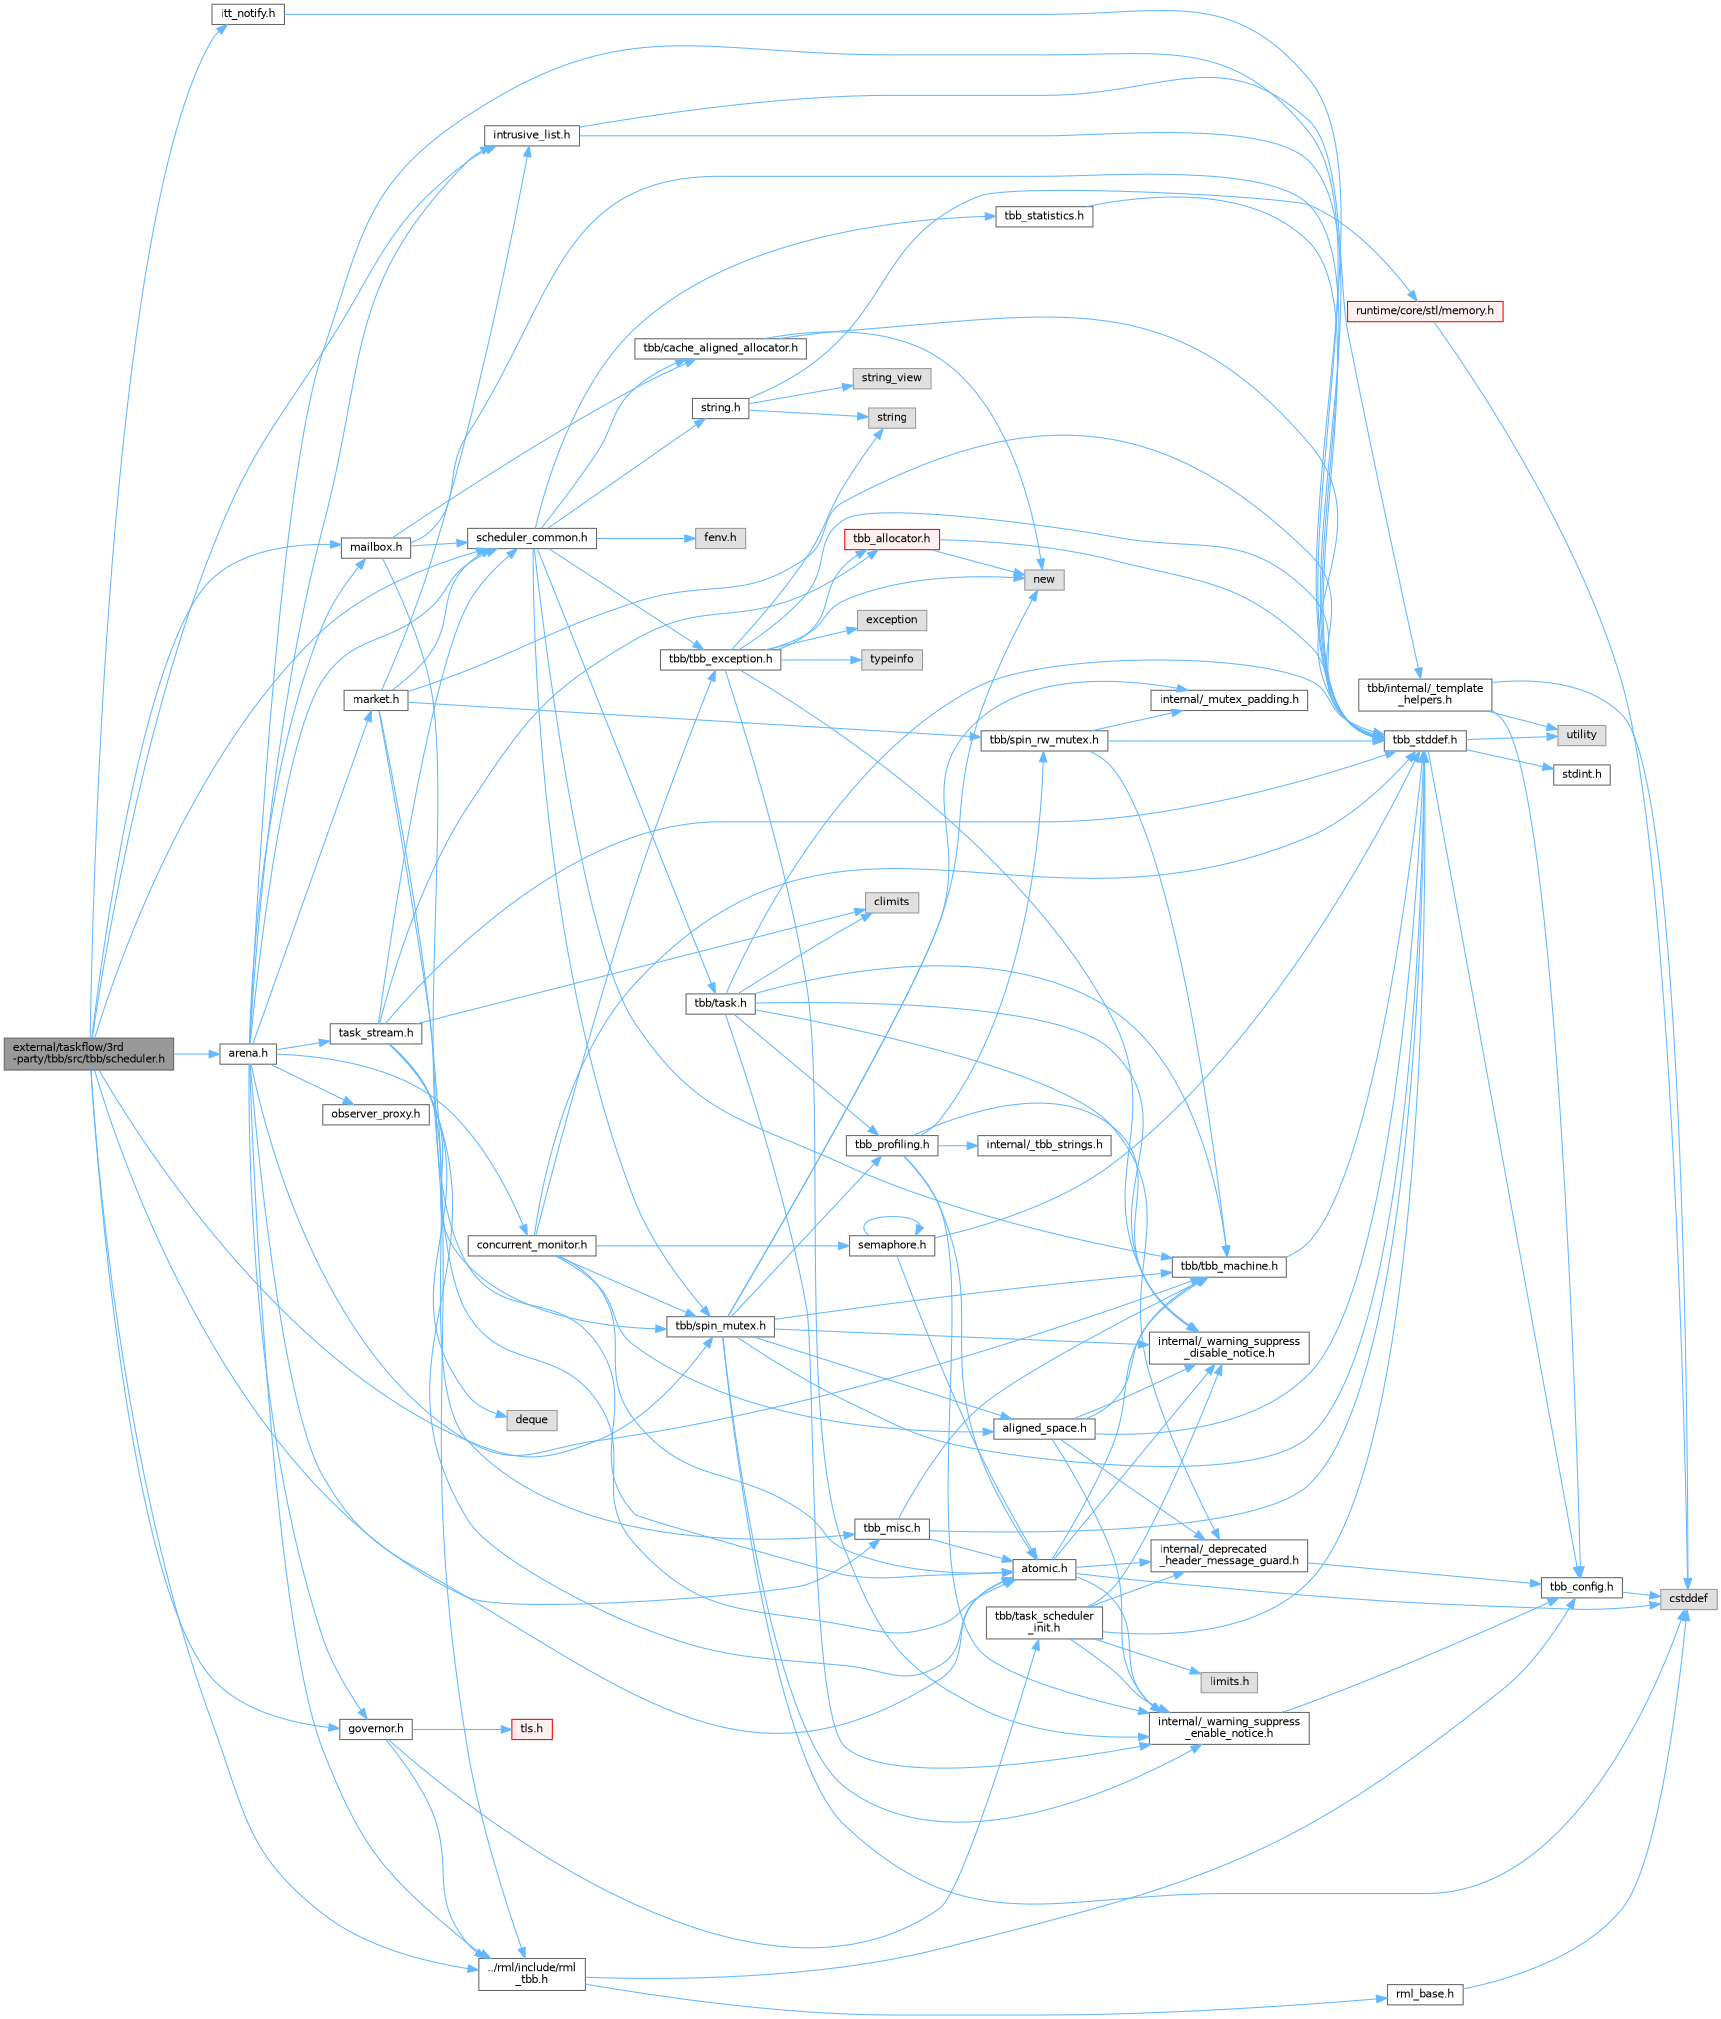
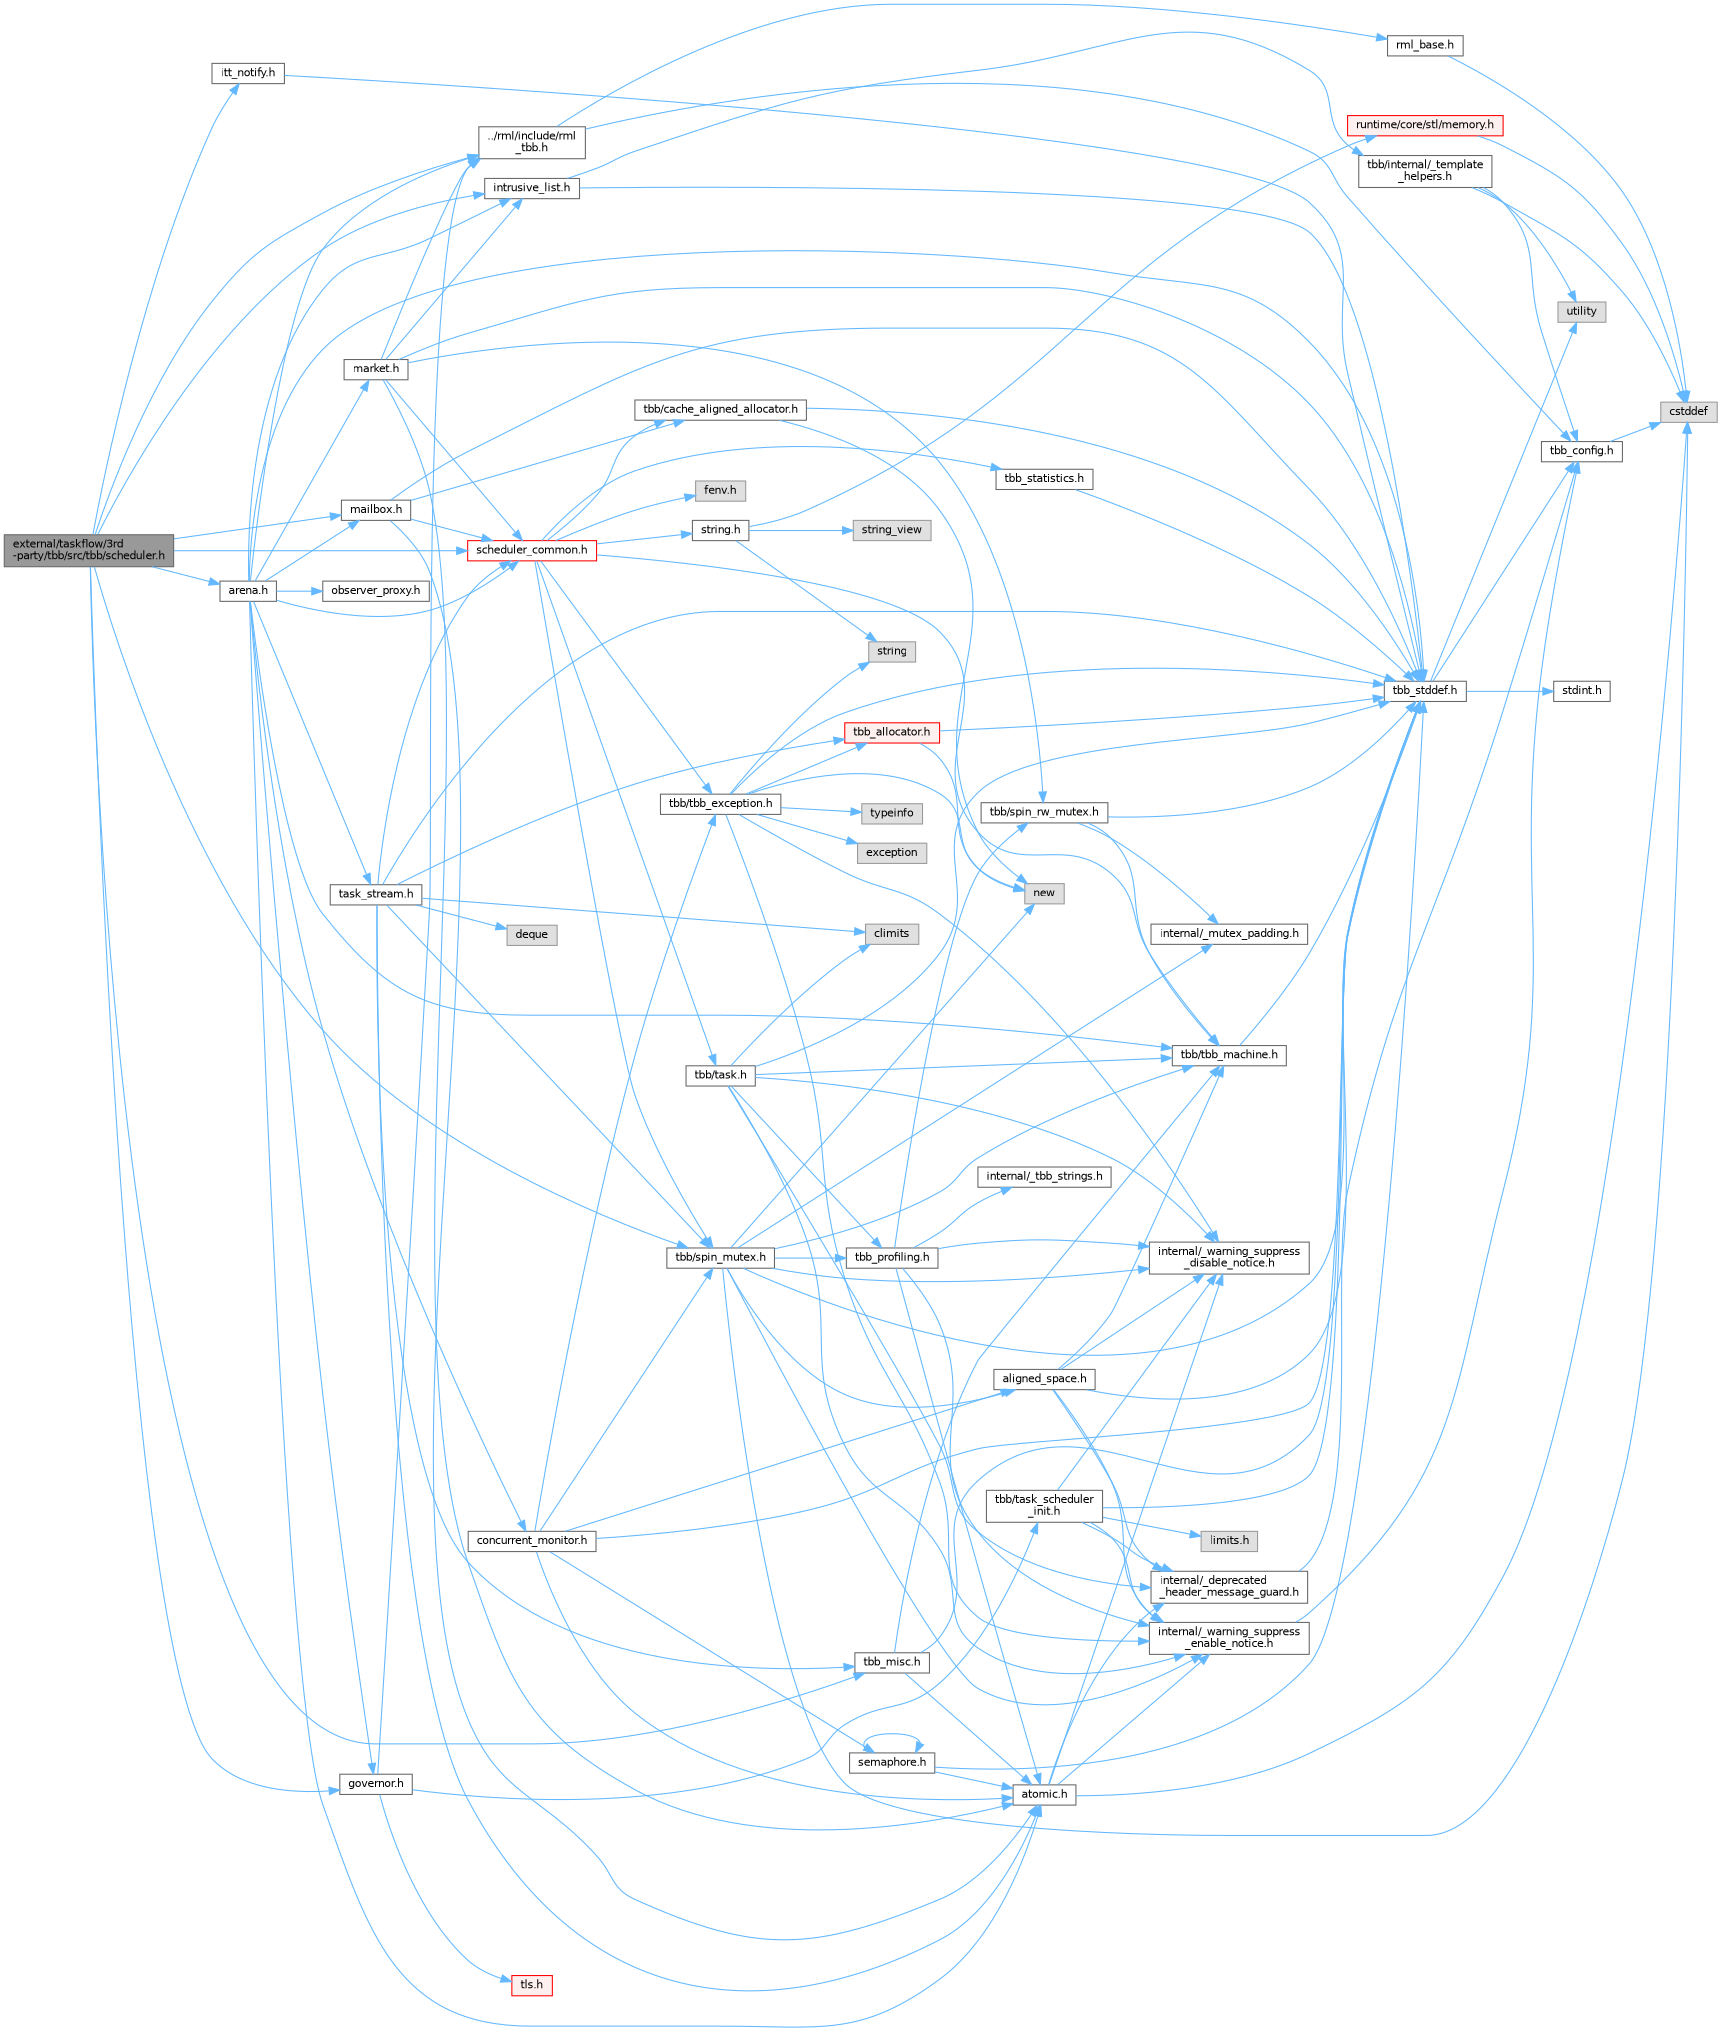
node "scheduler_common.h": color grey40 -> red
edge "atomic.h" -> "tbb/tbb_machine.h": removed
